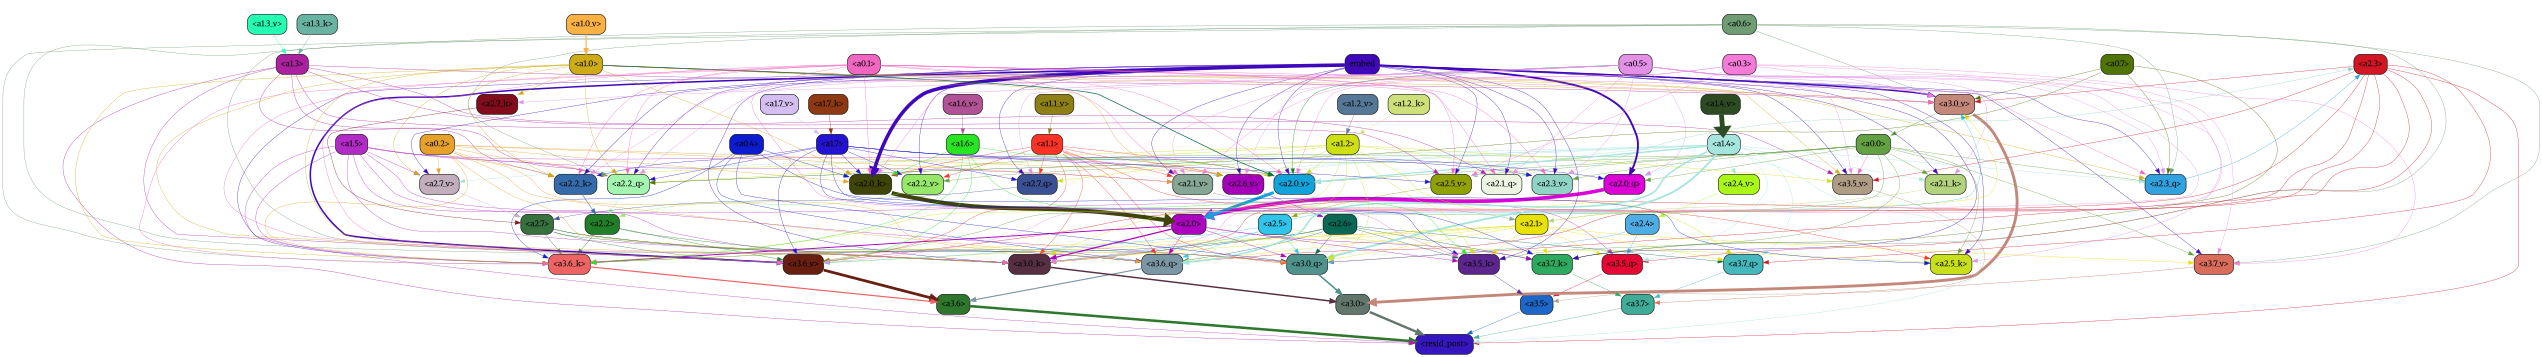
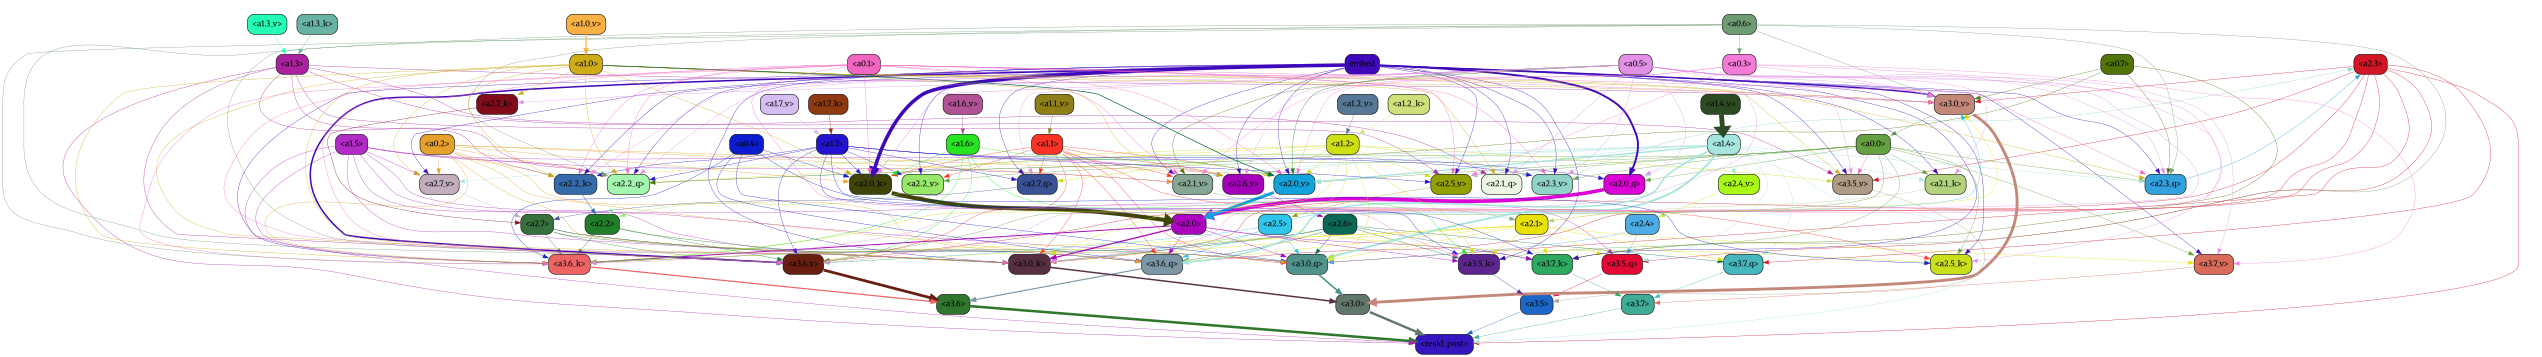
edge "<a0.6>" -> "<a3.7_v>": now "<a0.6>" -> "<a0.3>"
edge "<a1.0>" -> "<a2.1_q>": color #f166c0 -> #ceac17
edge "<a0.5>" -> "<a2.1_v>": color #e291e7 -> #517407
edge "<a1.2>" -> "<a3.7_q>": now "<a1.2>" -> "<a2.5_v>"
edge "<a0.5>" -> "<a3.6_k>": added
